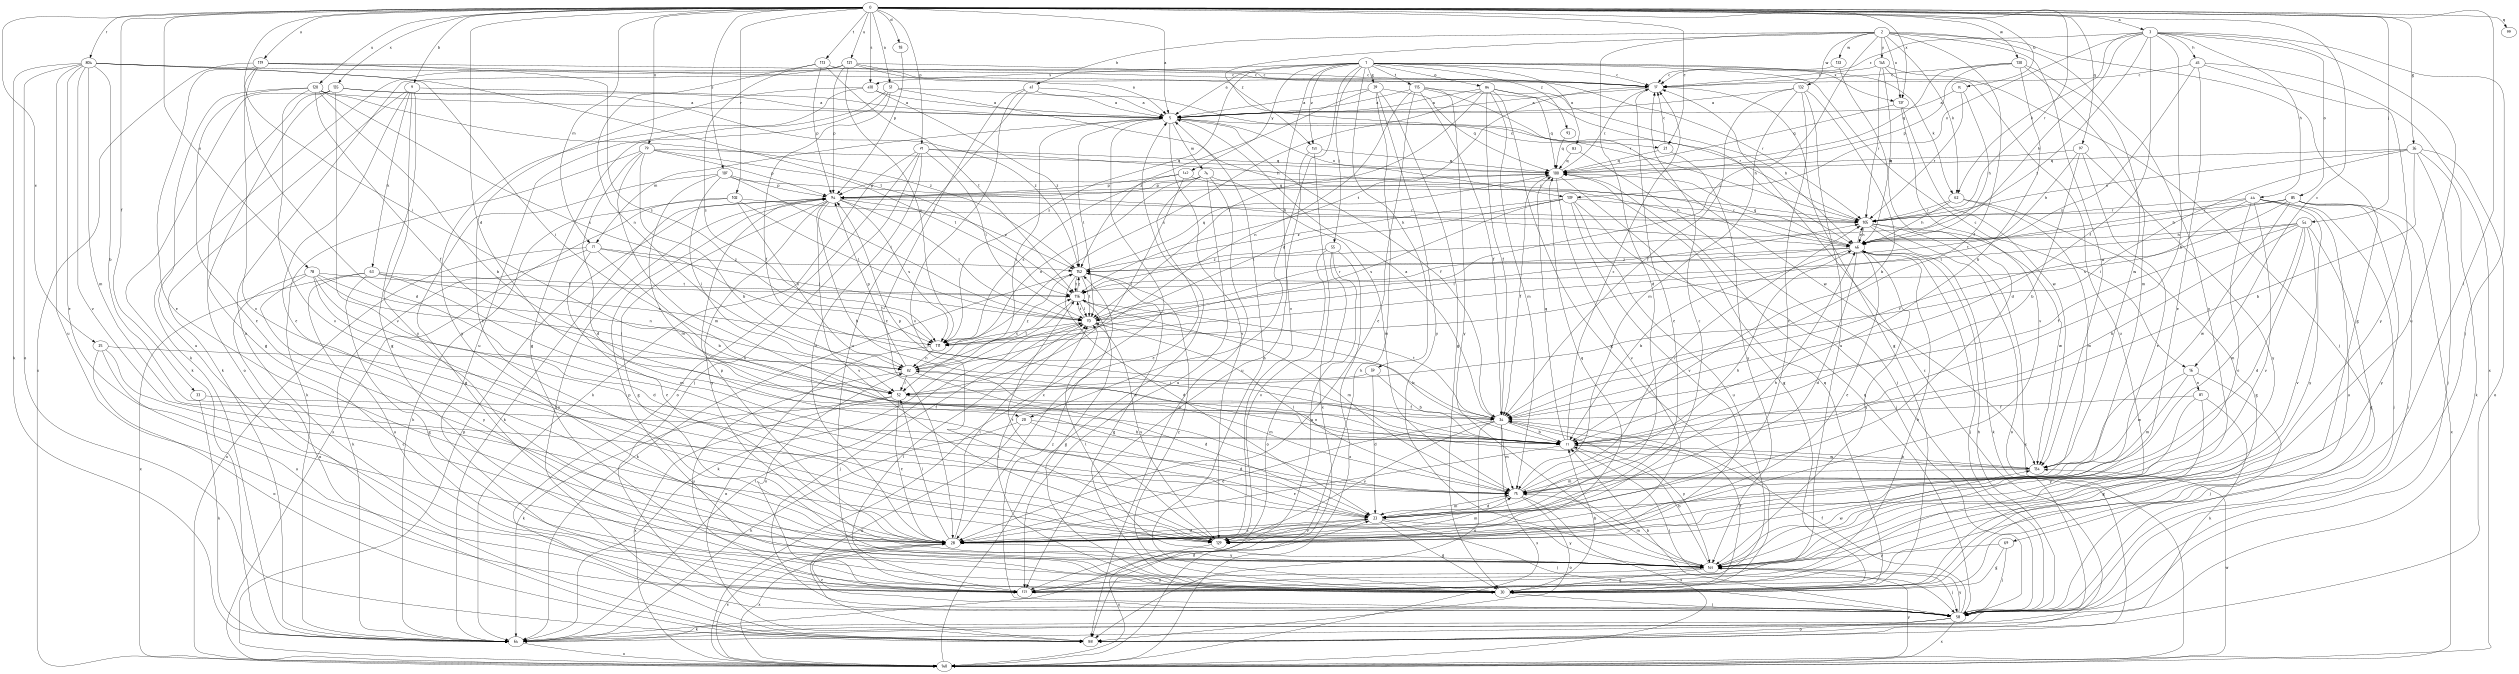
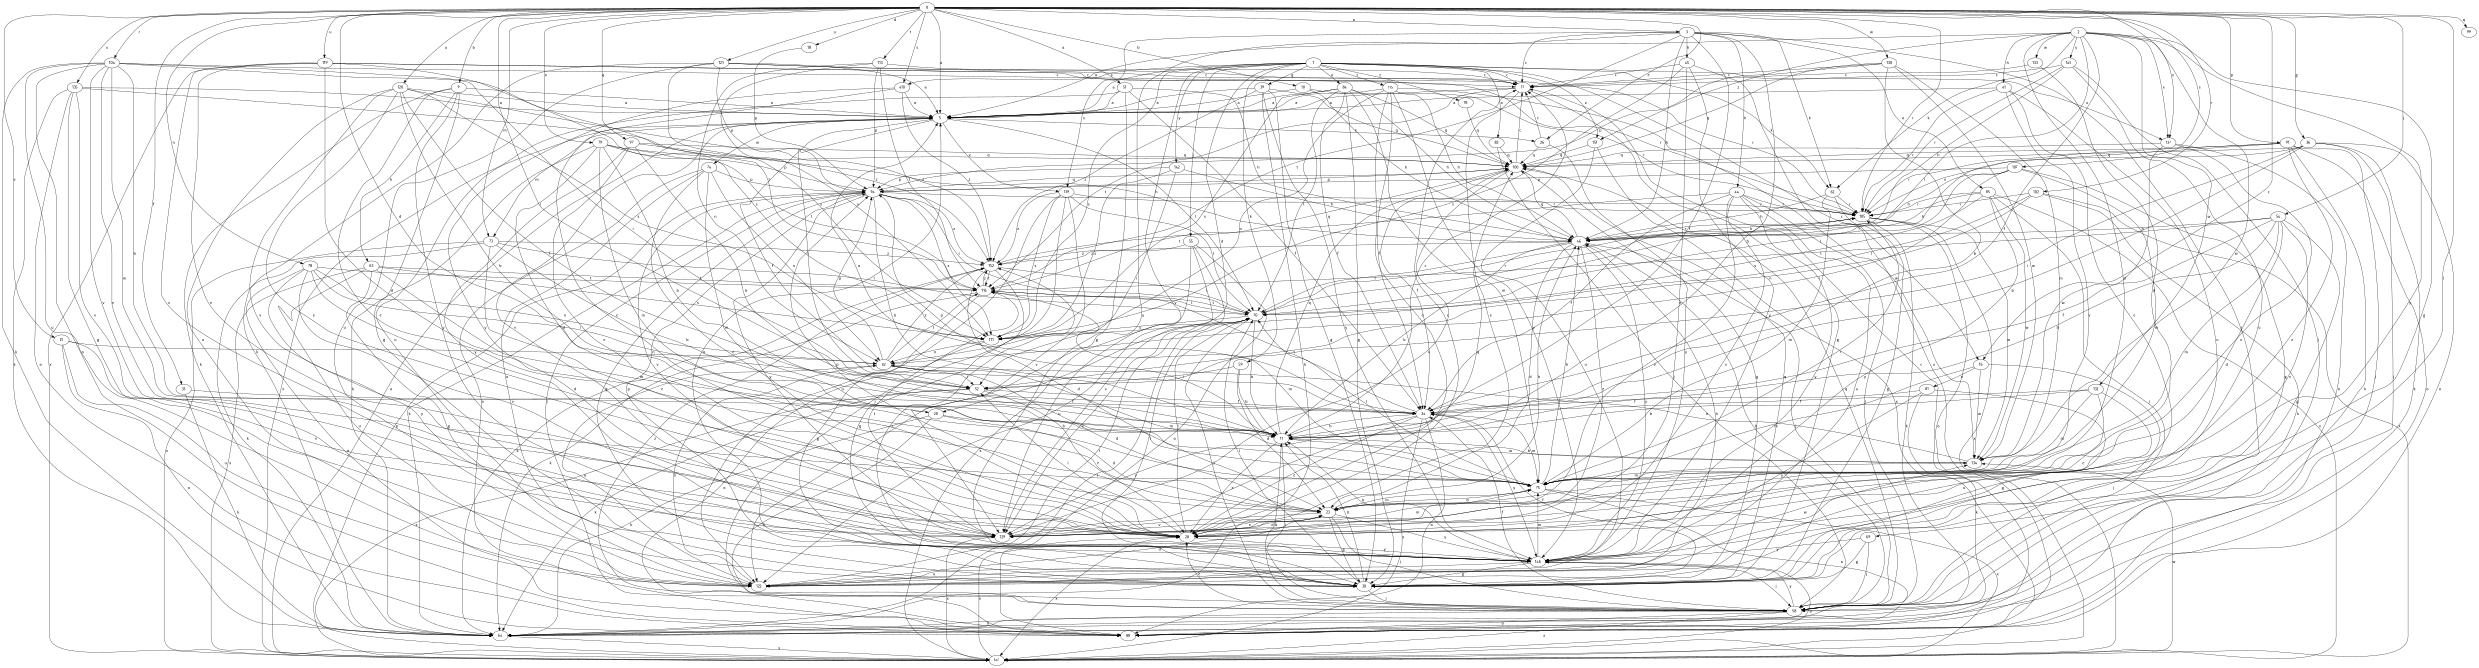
node "804": label "804" -> "104"
edge "132" -> "5": now "2" -> "5"
node "21": label "21" -> "26"
edge "137" -> "88": added, label "o"
